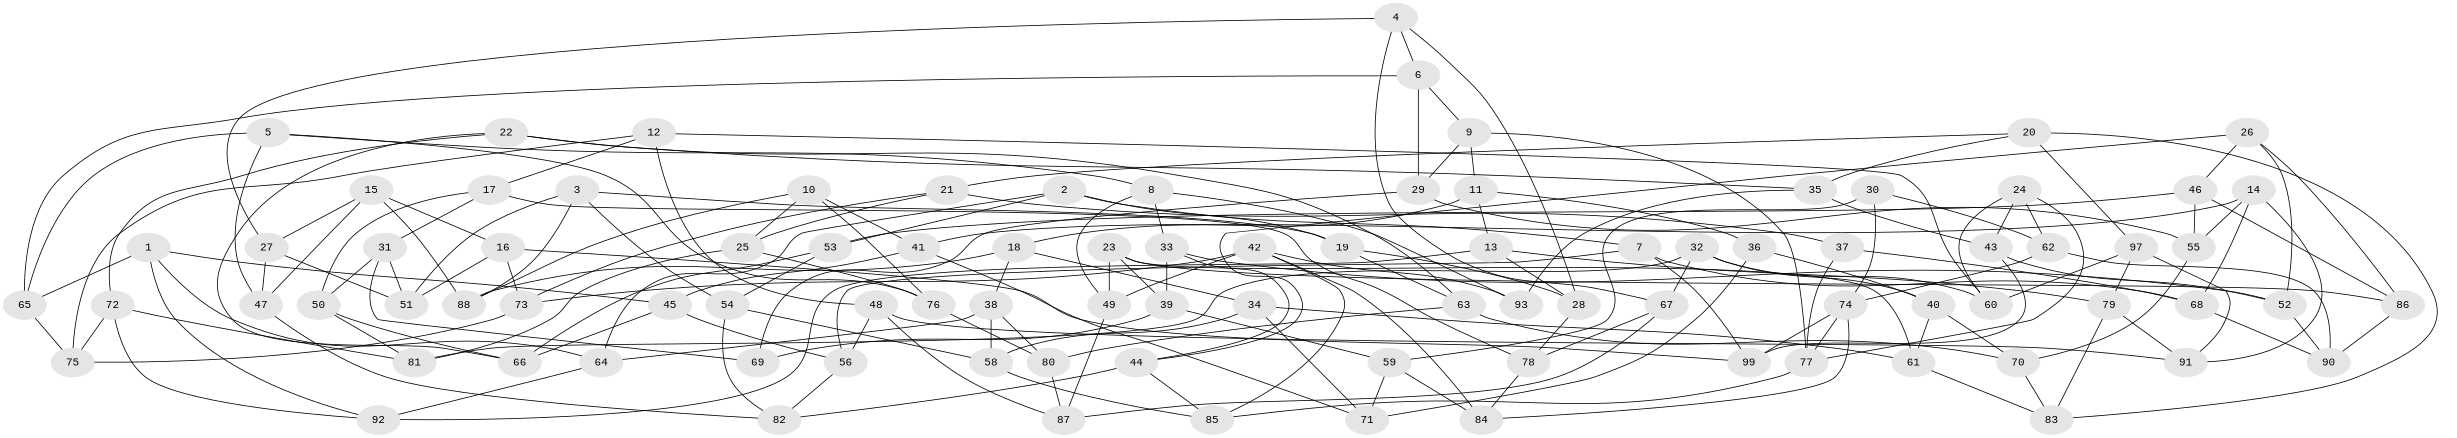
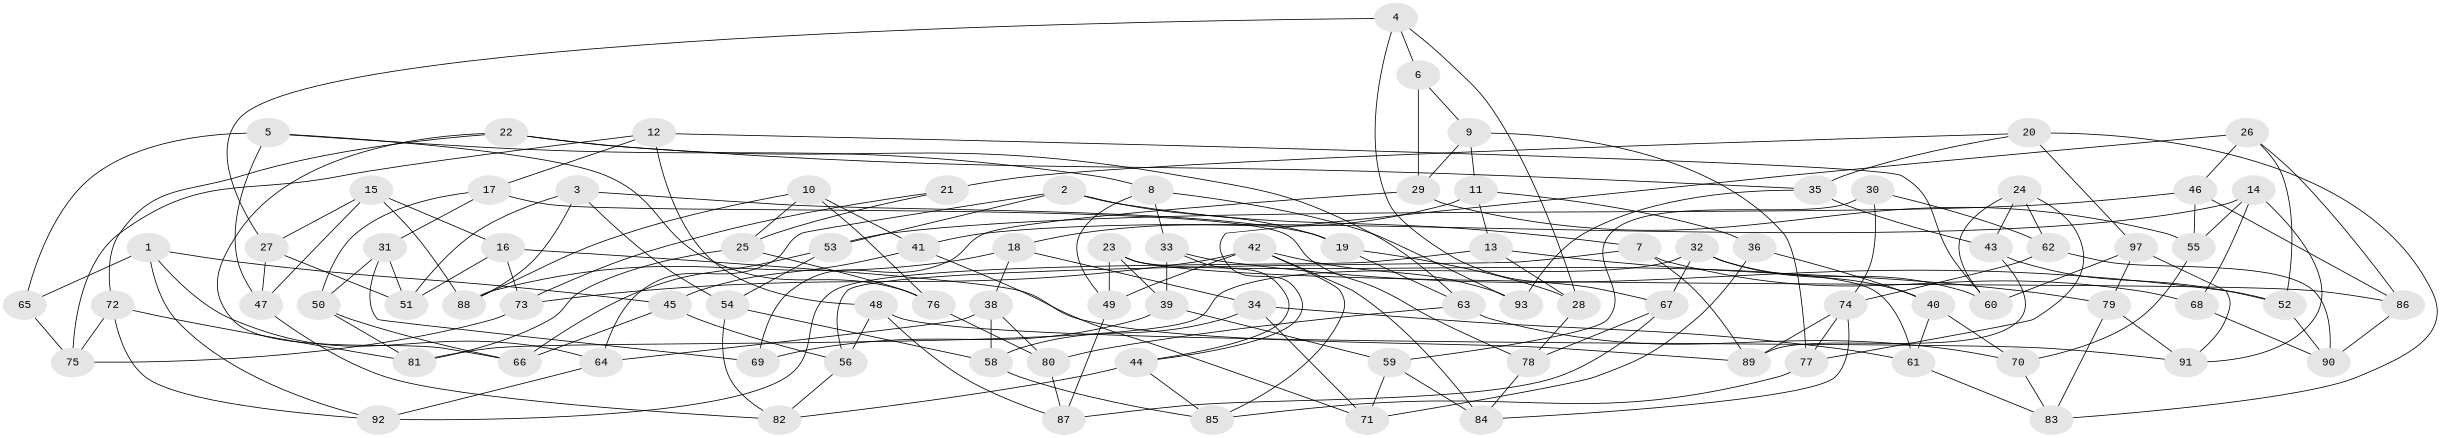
edge "6" -- "65": removed
node "37": removed
node "99": label "99" -> "89"
